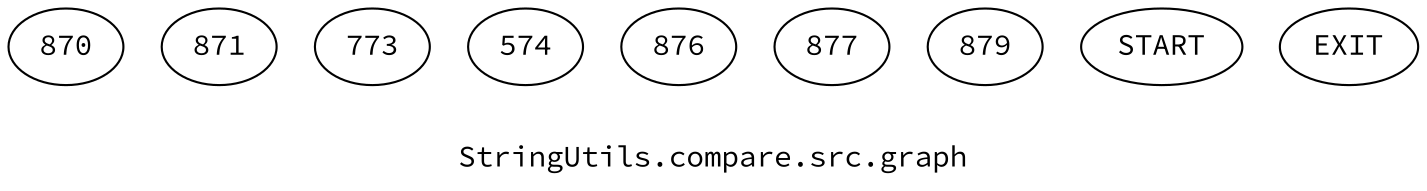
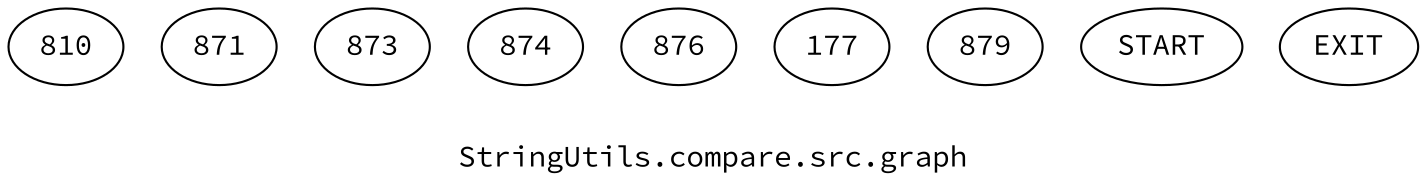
node "870": label "870" -> "810"
node "773": label "773" -> "873"
node "574": label "574" -> "874"
node "877": label "877" -> "177"
